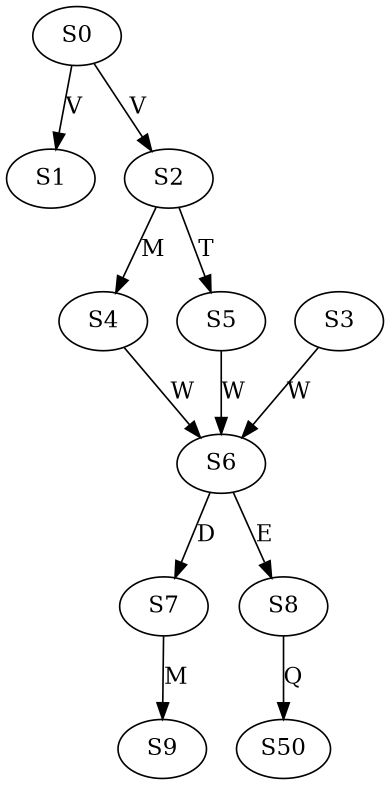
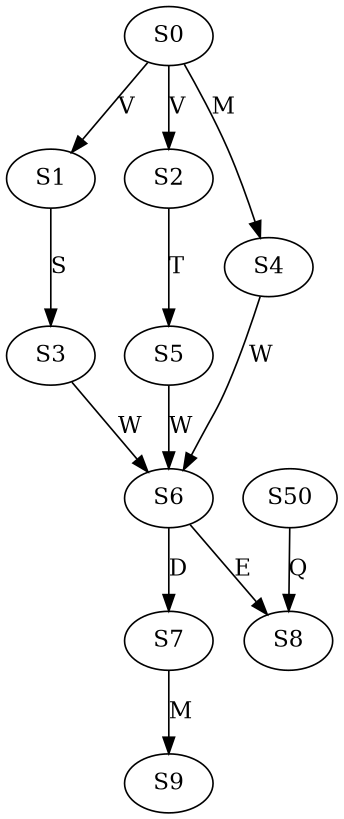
edge "S2" -> "S4": now "S0" -> "S4"
edge "S1" -> "S3": added, label "S"
edge "S8" -> "S50": reversed
